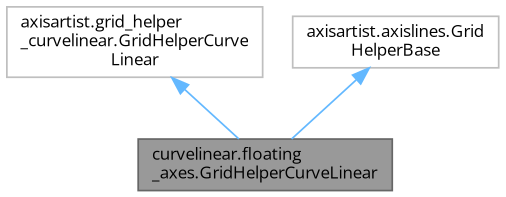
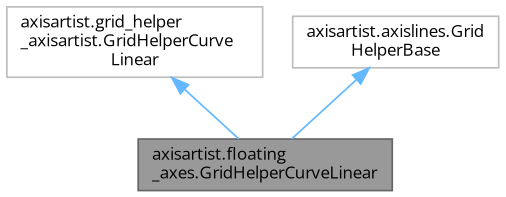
node "axisartist.grid_helper _curvelinear.GridHelperCurve Linear": label "axisartist.grid_helper _curvelinear.GridHelperCurve Linear" -> "axisartist.grid_helper _axisartist.GridHelperCurve Linear"
node "curvelinear.floating _axes.GridHelperCurveLinear": label "curvelinear.floating _axes.GridHelperCurveLinear" -> "axisartist.floating _axes.GridHelperCurveLinear"
